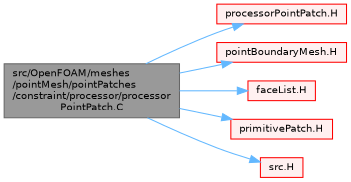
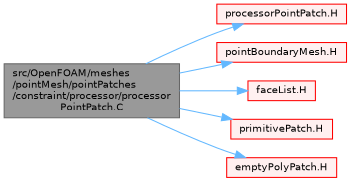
node "src.H": label "src.H" -> "emptyPolyPatch.H"
